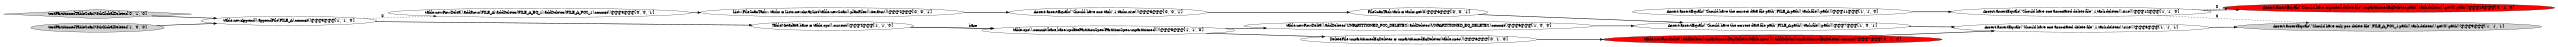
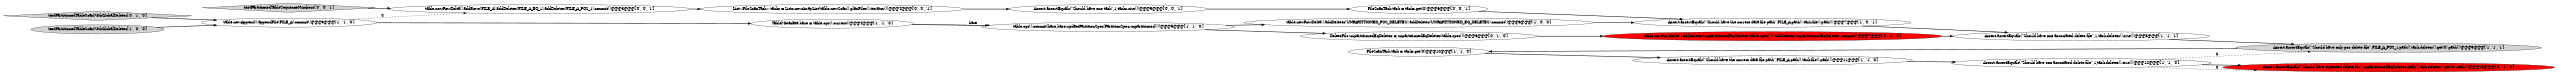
node "testPartitionedTableSequenceNumbers['0', '0', '1']": added
node "FileScanTask task = tasks.get(0)@@@10@@@['1', '1', '0']": added
